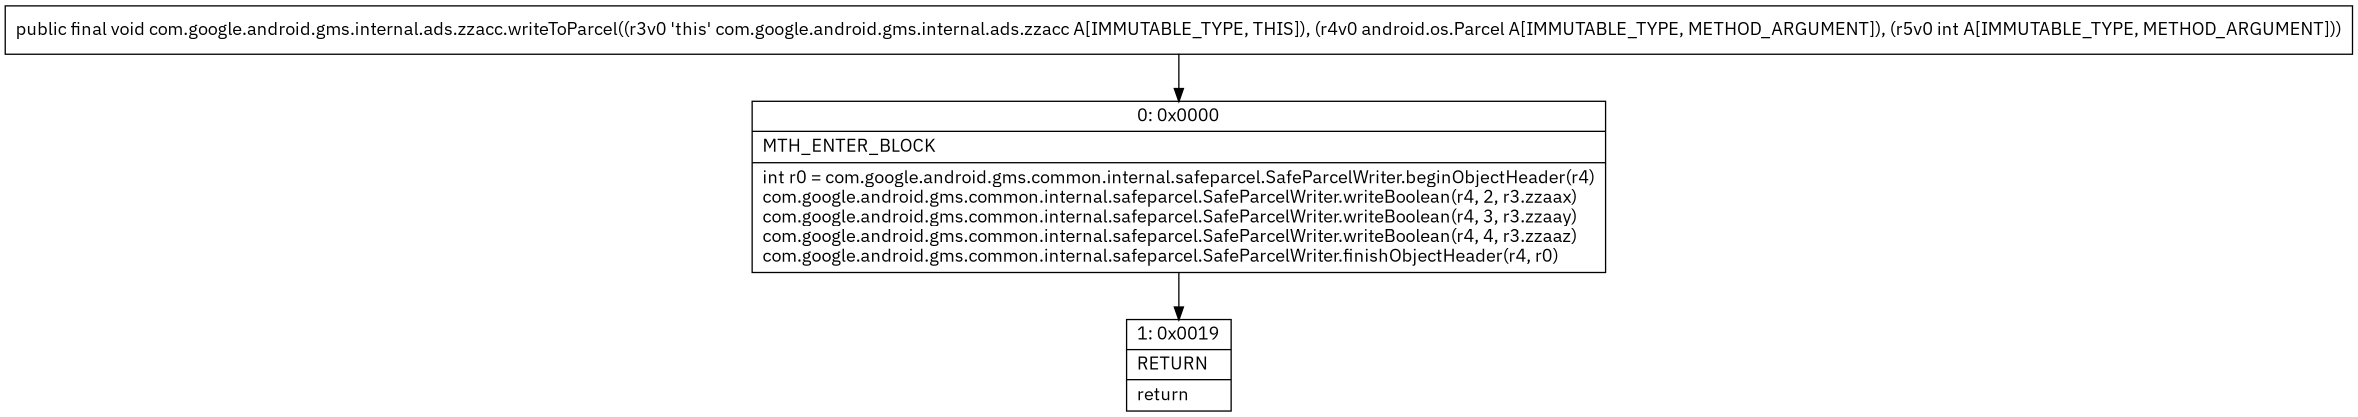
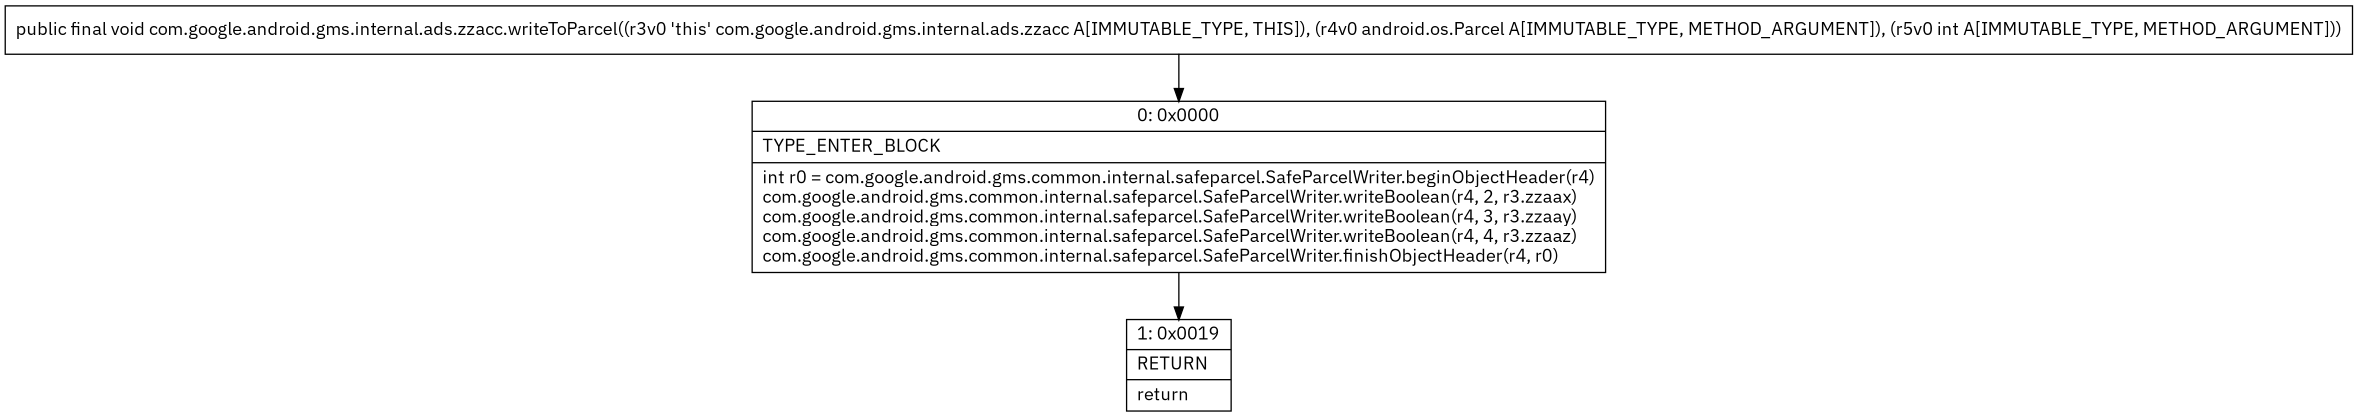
node "0: 0x0000": text "MTH_ENTER_BLOCK" -> "TYPE_ENTER_BLOCK"
